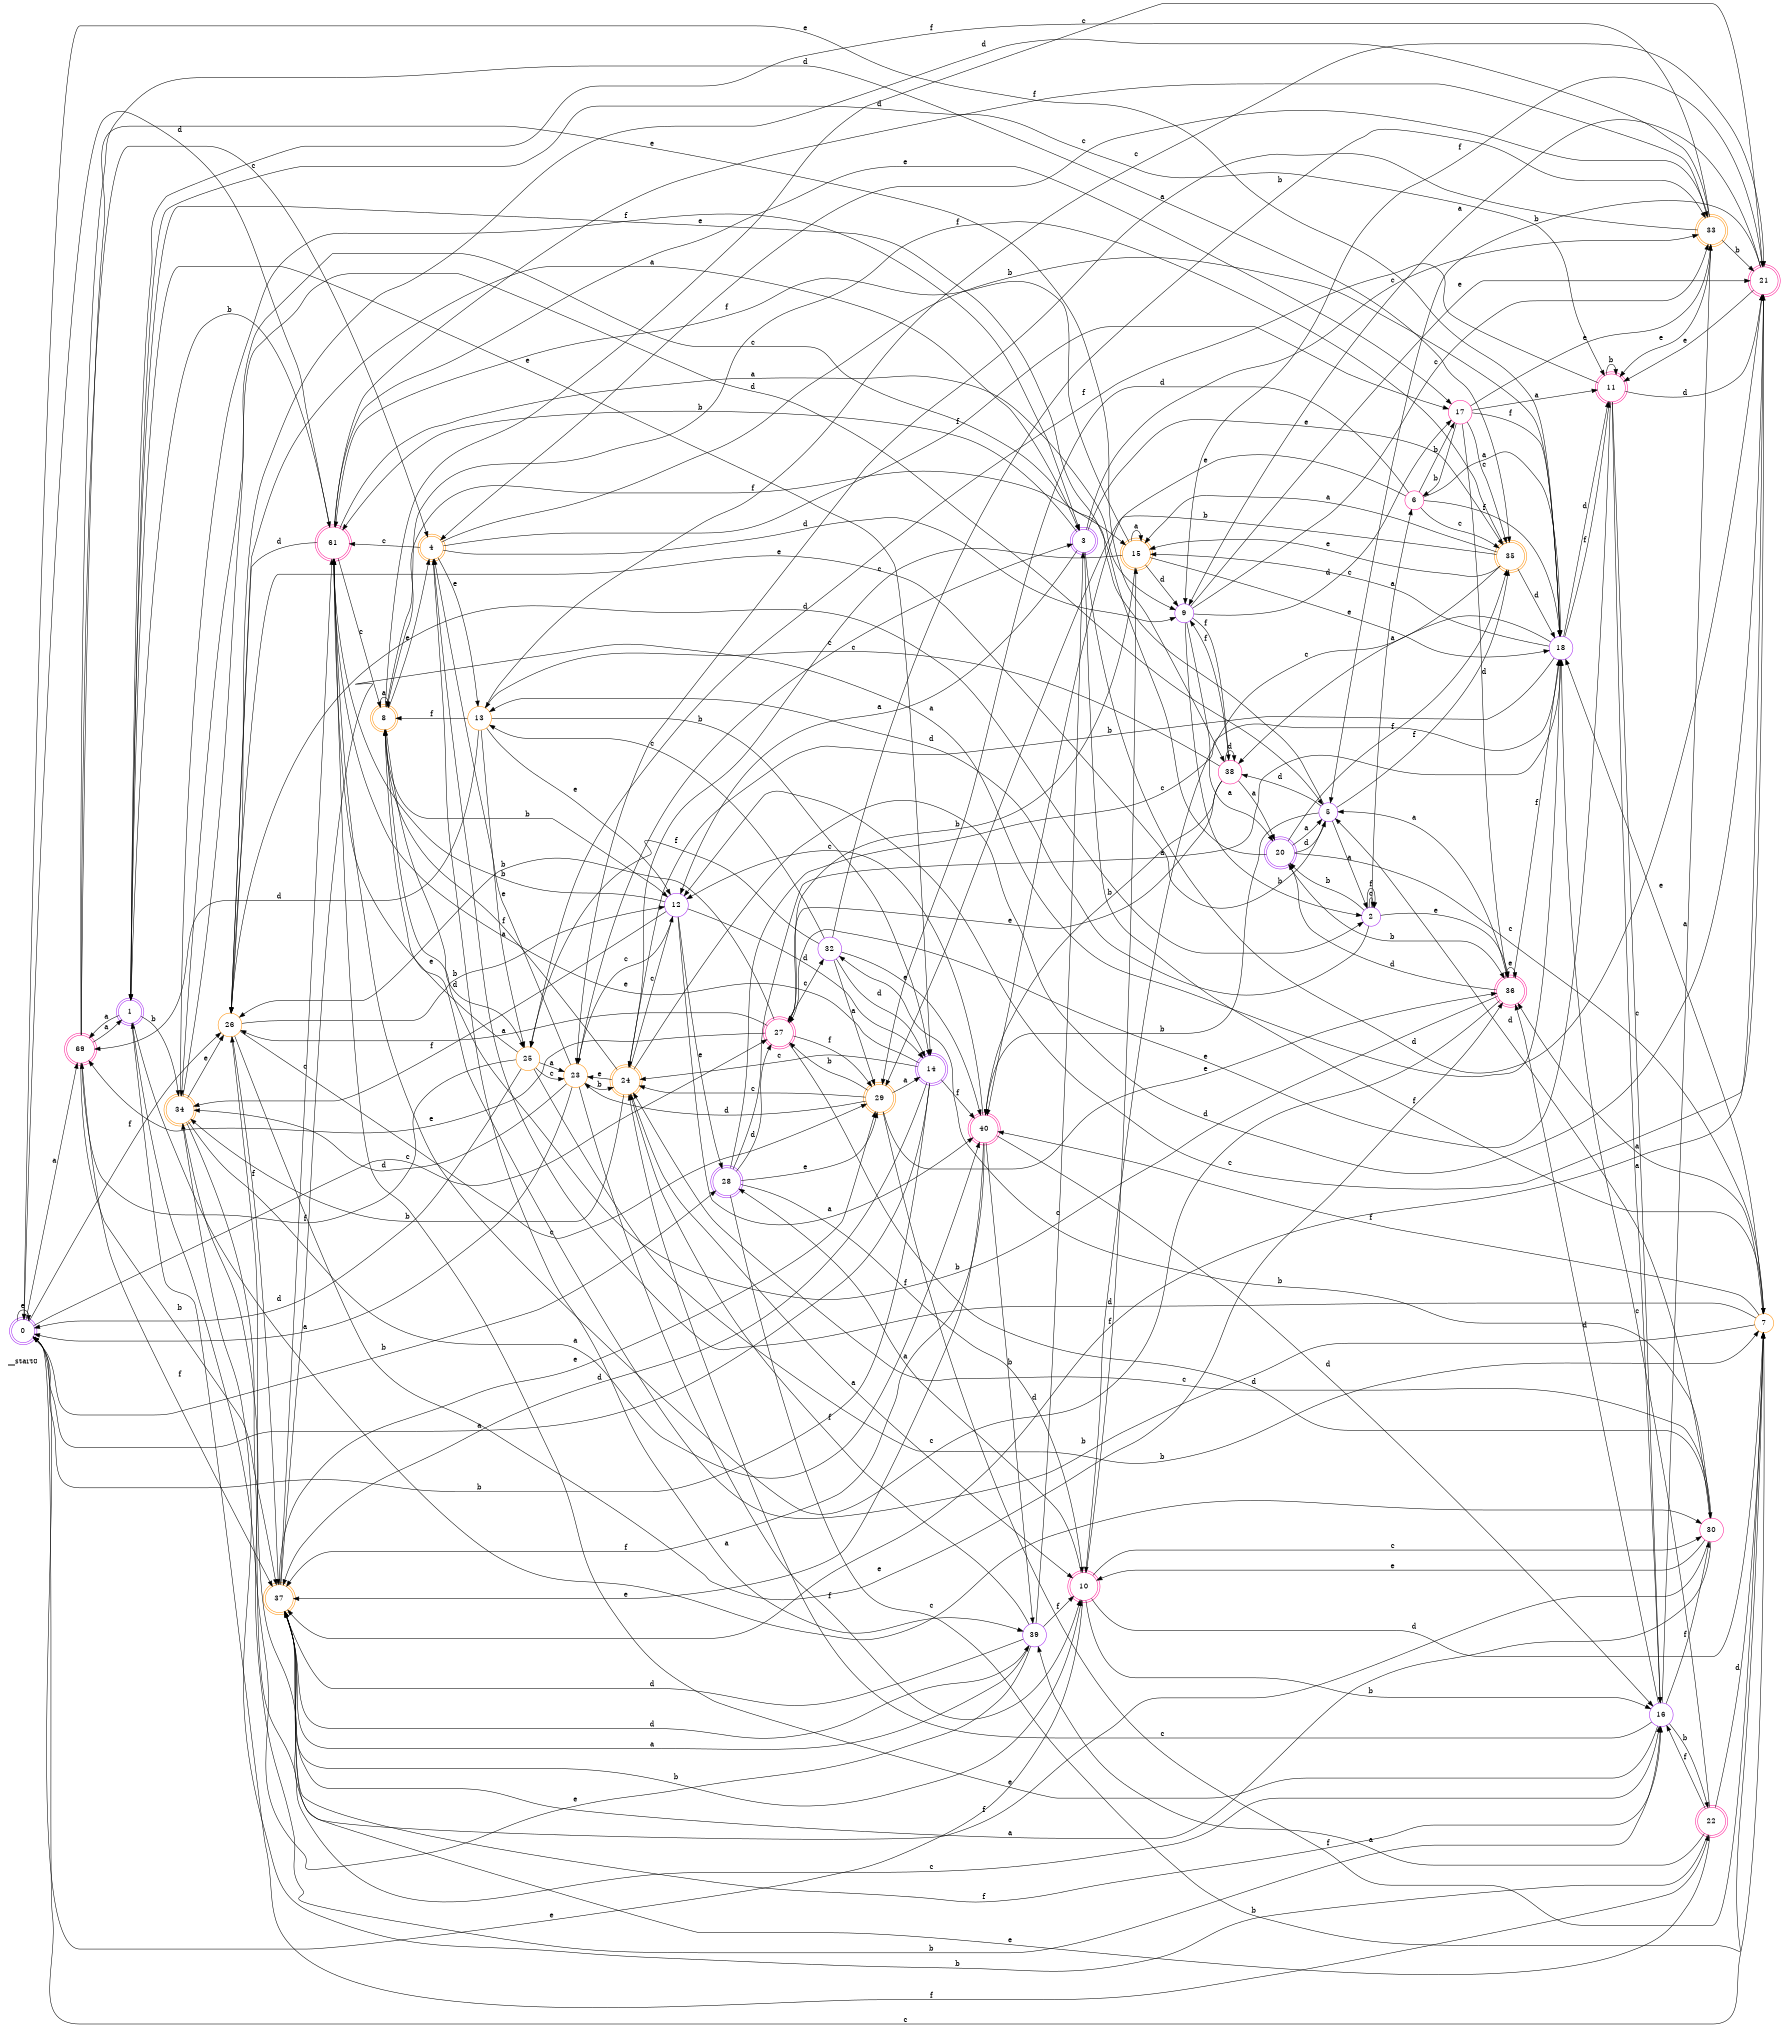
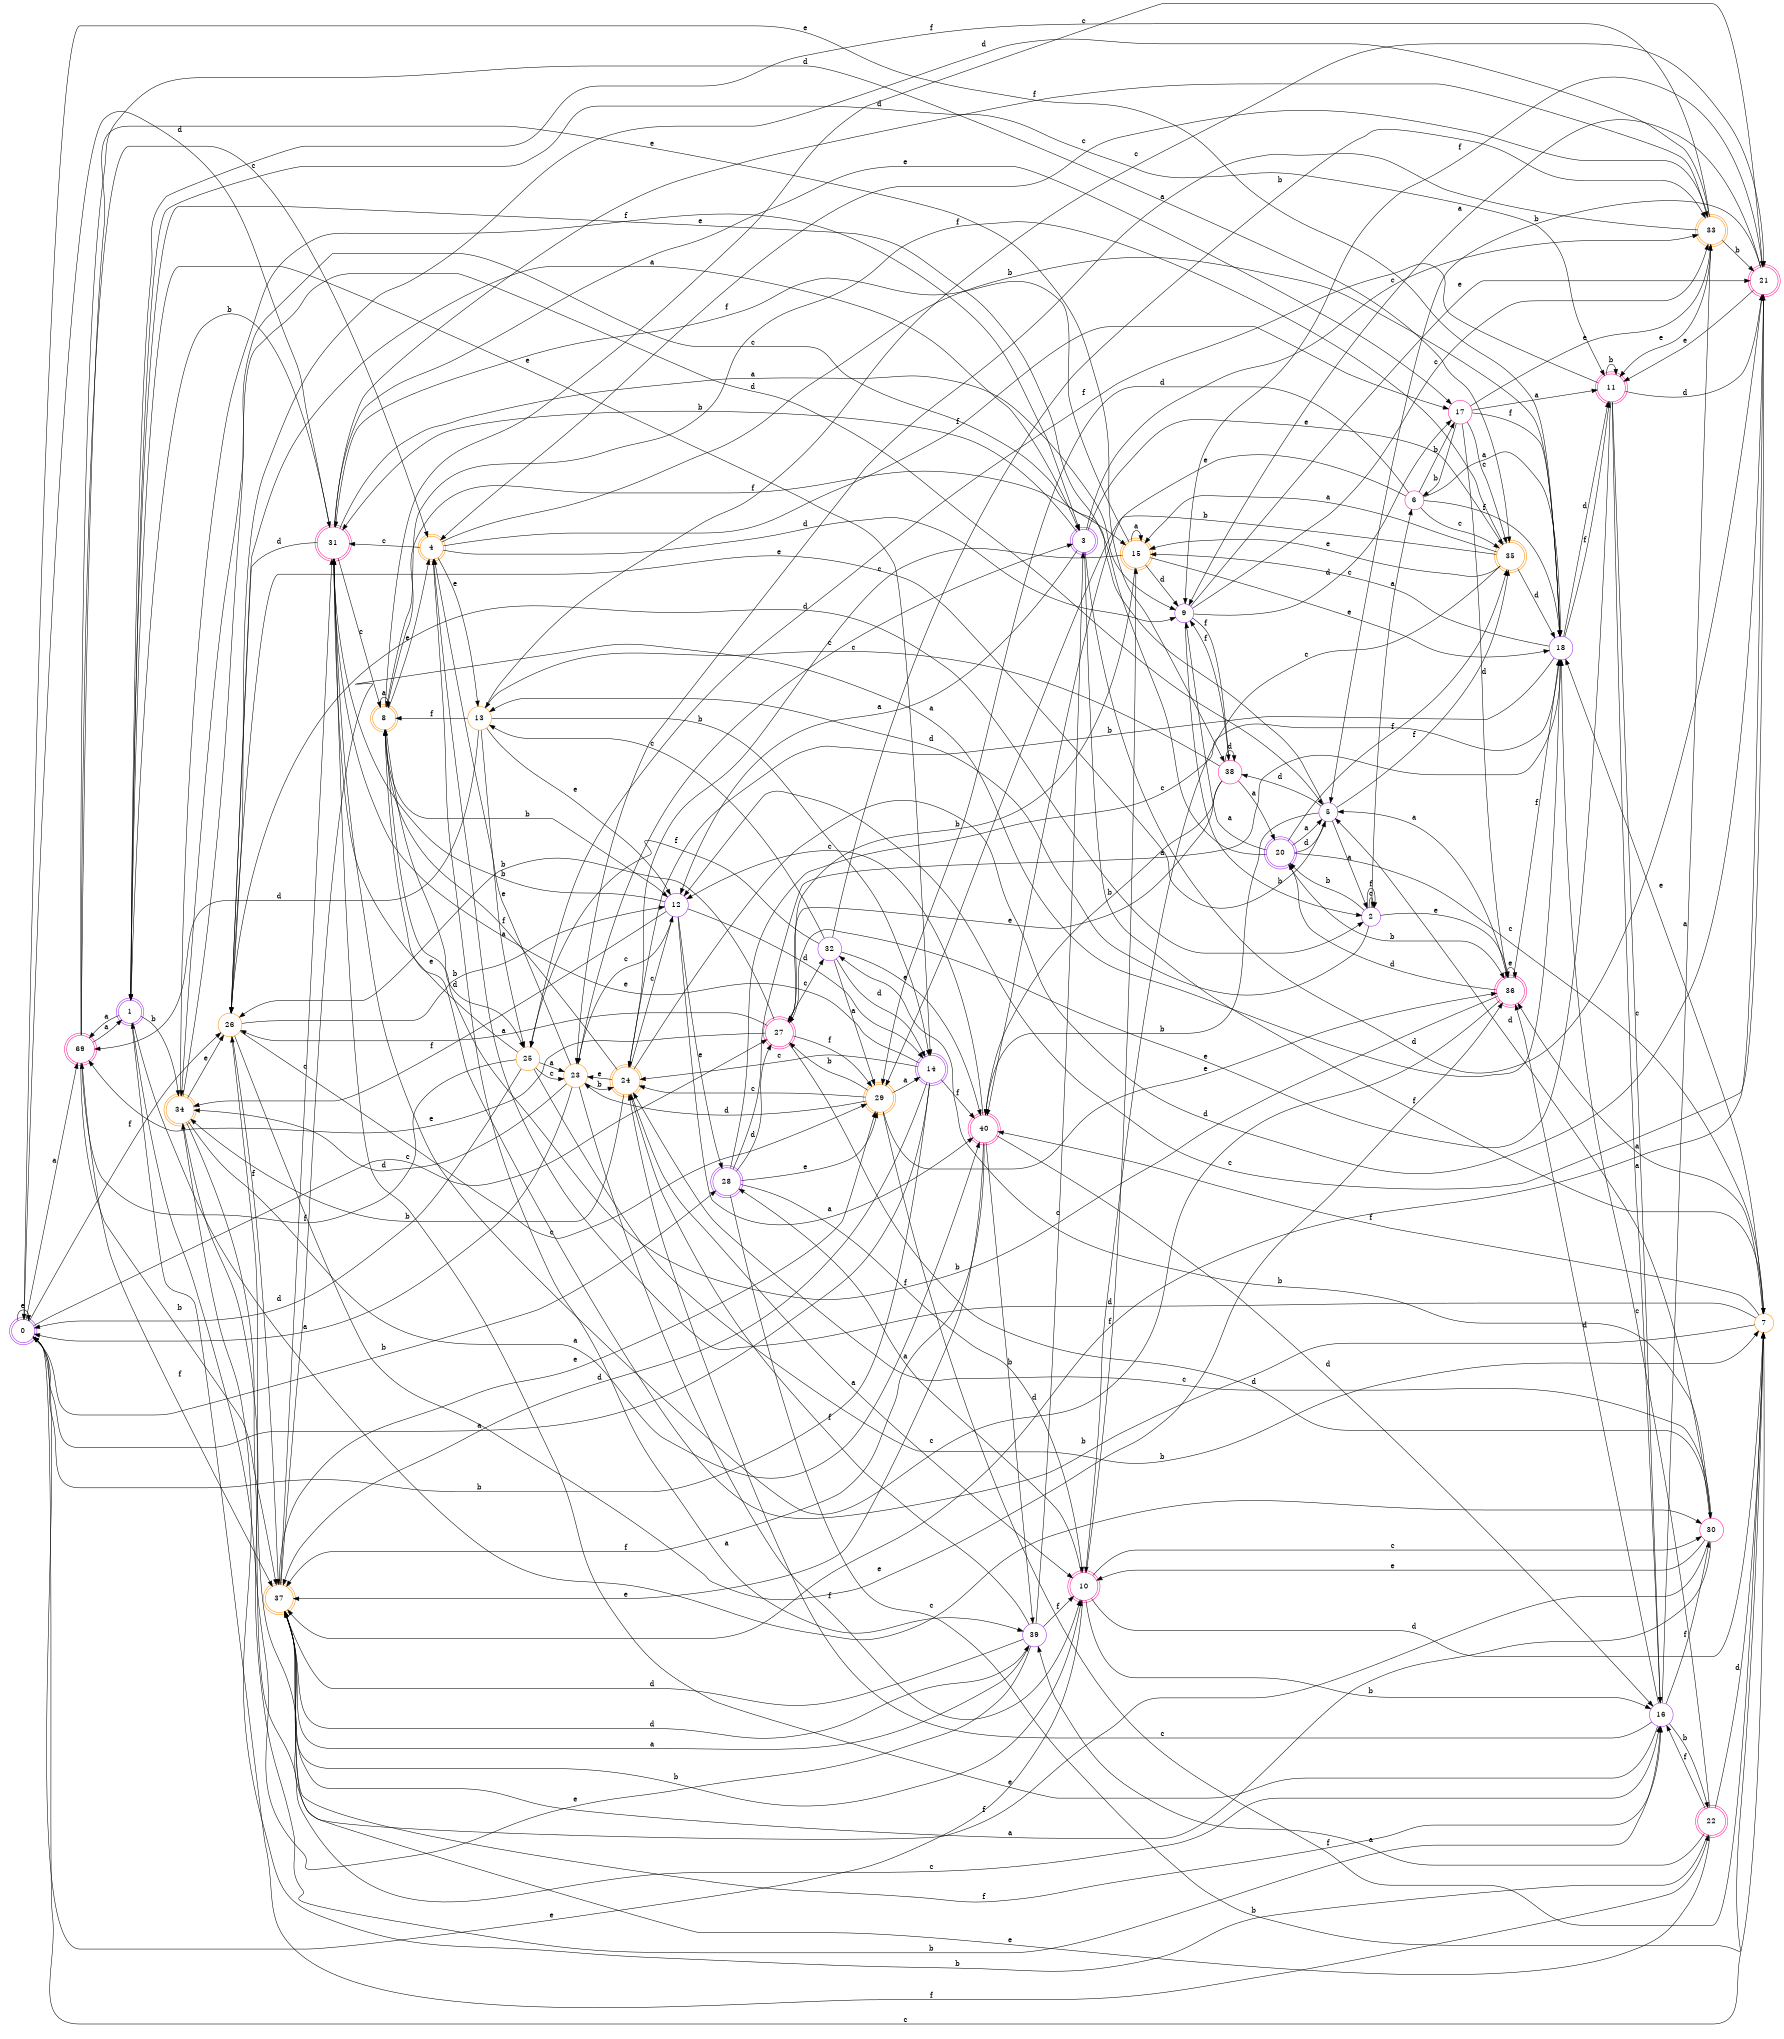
node "61": label "61" -> "31"
edge "18" -> "38": removed, label "a"
edge "9" -> "20": reversed
node "__start0": removed
